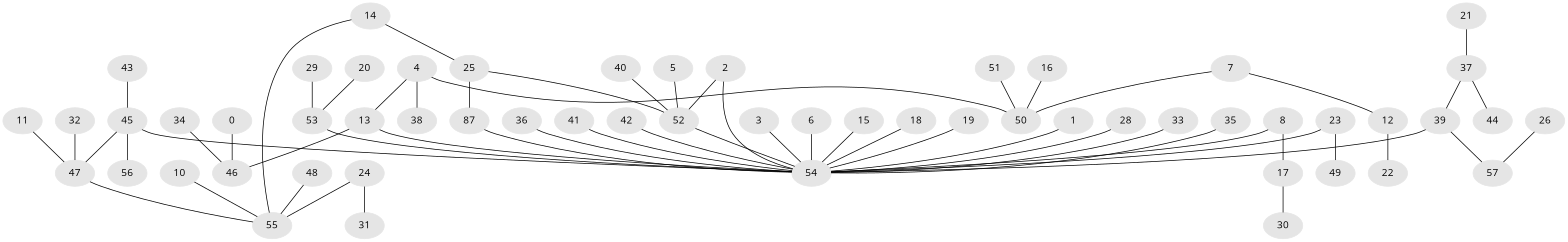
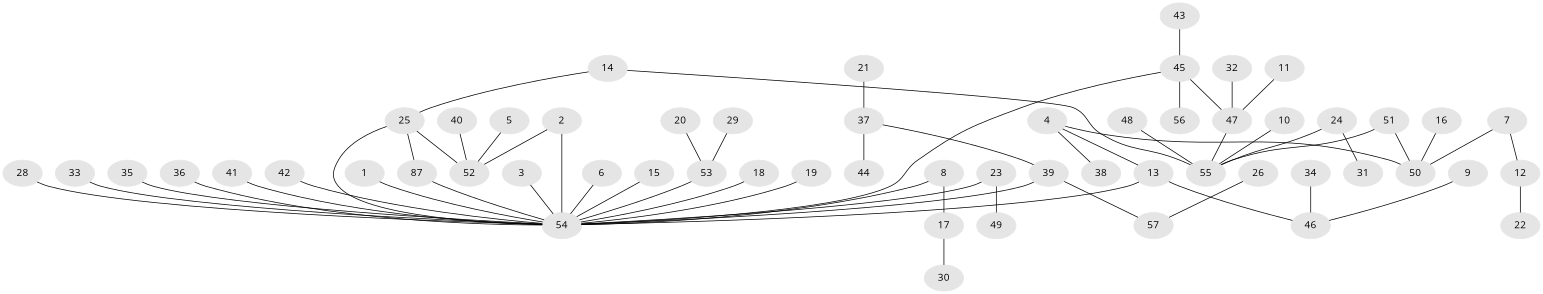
node "0": label "0" -> "9"
edge "52" -- "54": now "25" -- "54"
edge "51" -- "55": added
